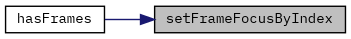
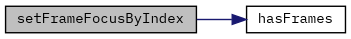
edge "hasFrames" -> "setFrameFocusByIndex": reversed
